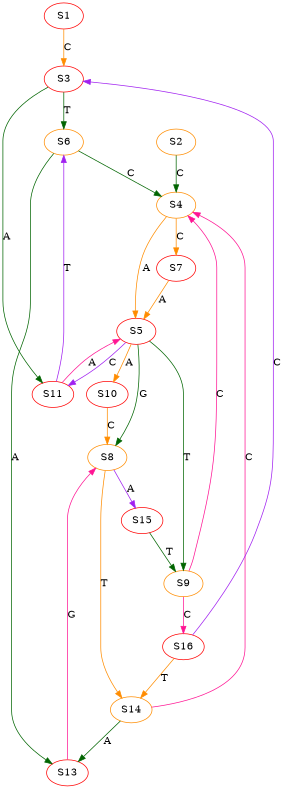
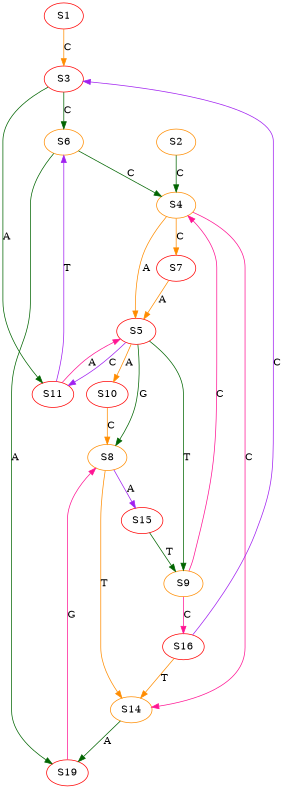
edge "S3" -> "S6": label "T" -> "C"
edge "S14" -> "S4": reversed
node "S13": label "S13" -> "S19"
